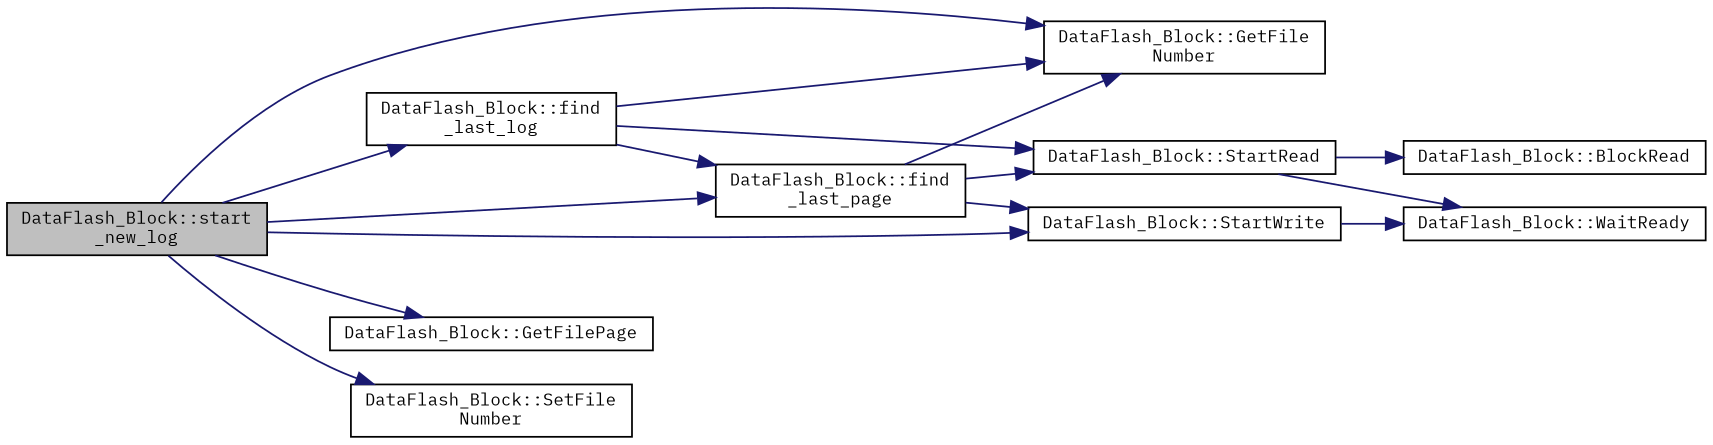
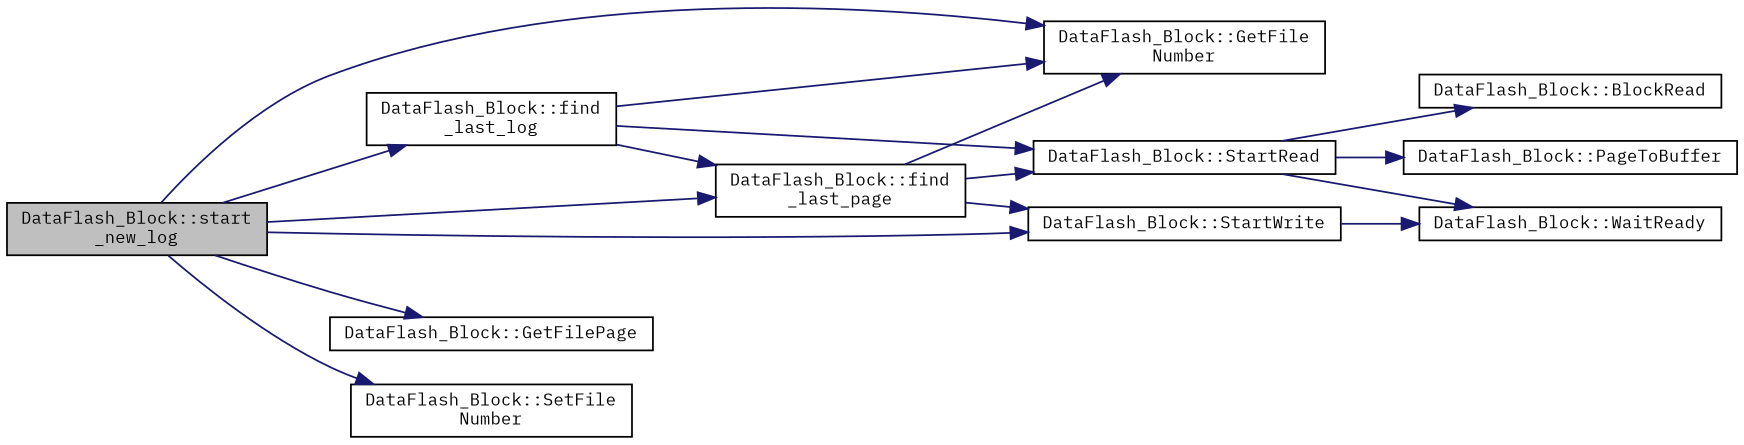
node "DataFlash_Block::PageToBuffer": added
